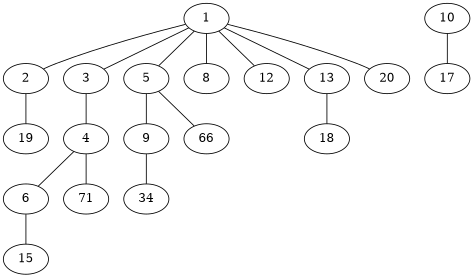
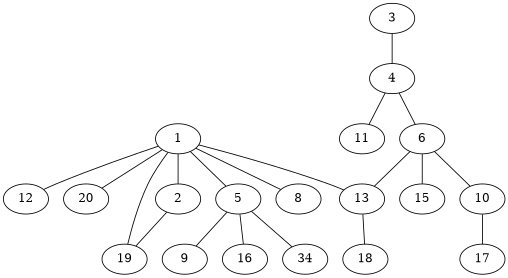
edge "1" -- "3": now "1" -- "19"
node "66": label "66" -> "16"
edge "9" -- "34": now "5" -- "34"
edge "6" -- "13": added
edge "6" -- "10": added
node "71": label "71" -> "11"
